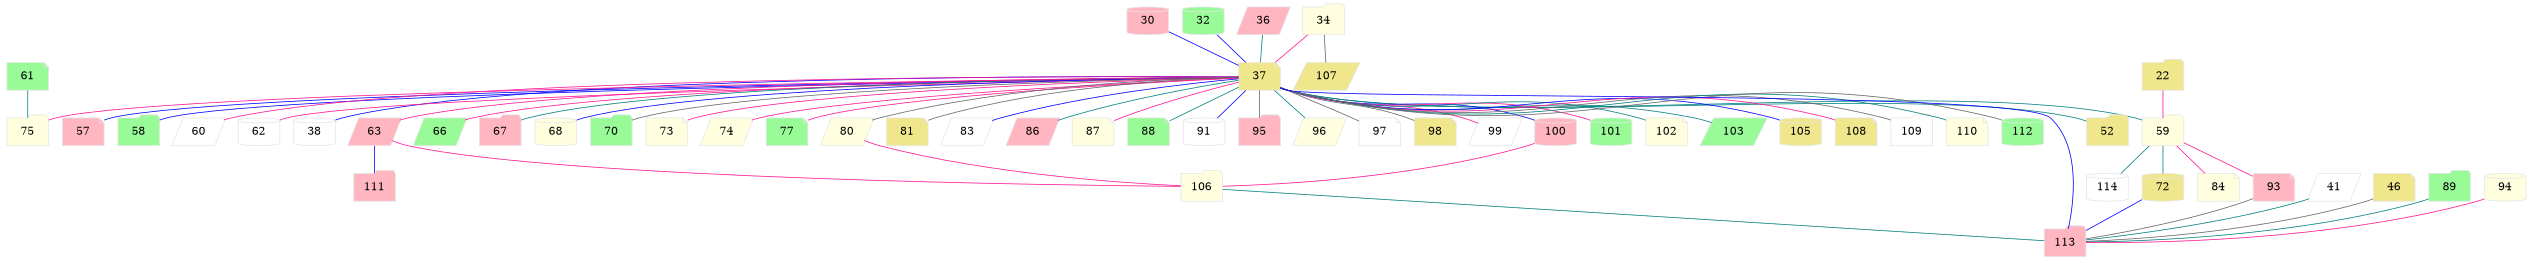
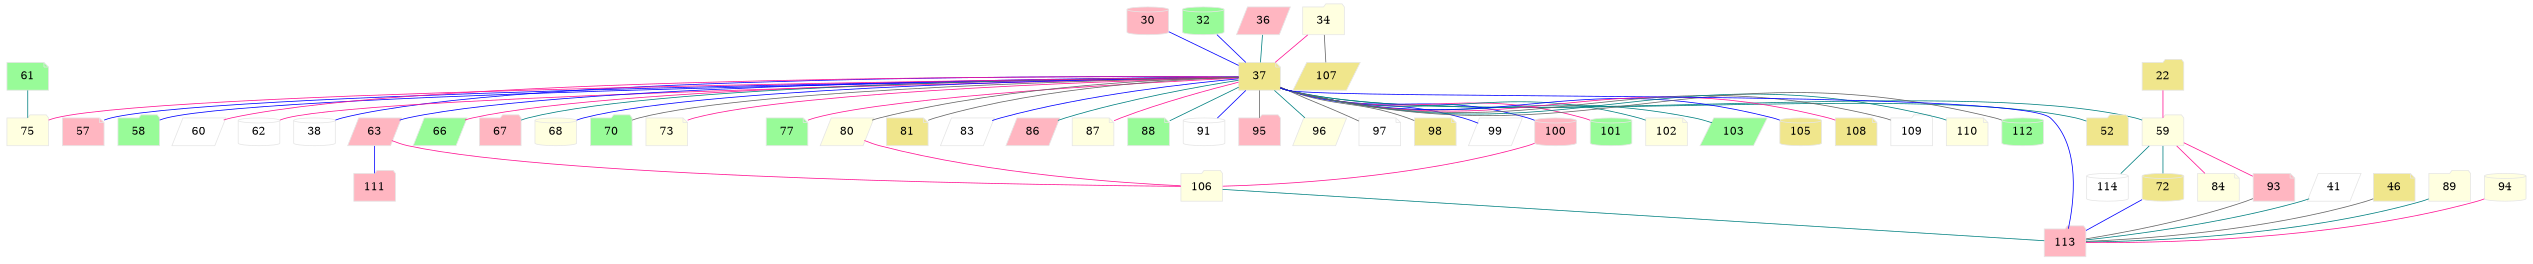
edge "37" -- "63": color deeppink -> blue
edge "37" -- "99": color deeppink -> blue
node "74": removed
node "89": fillcolor palegreen -> lightyellow
